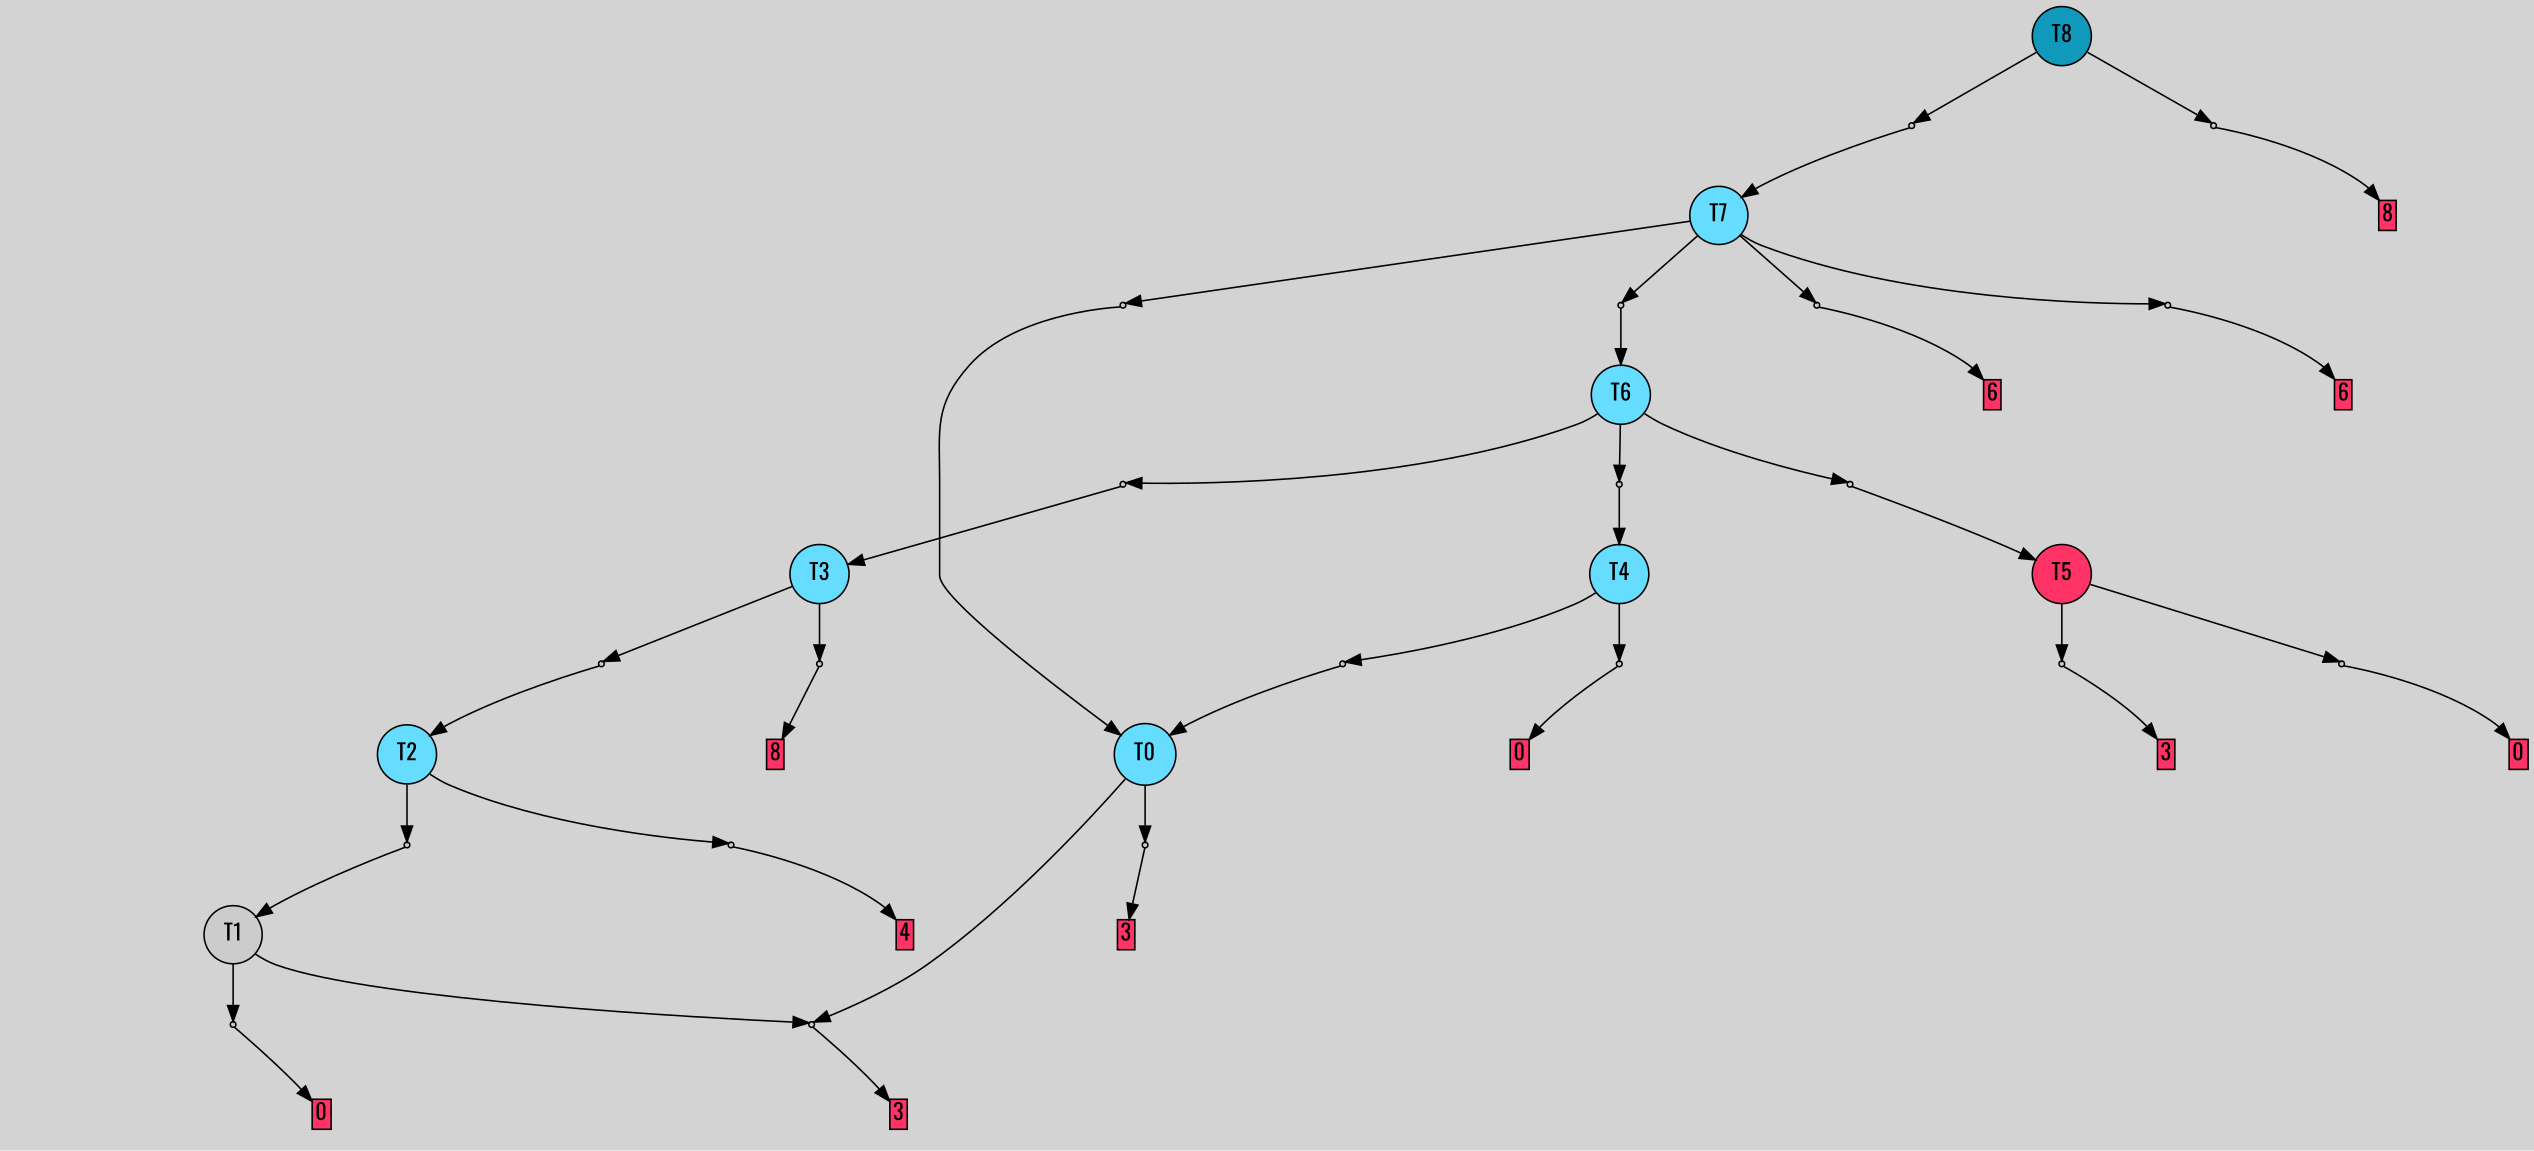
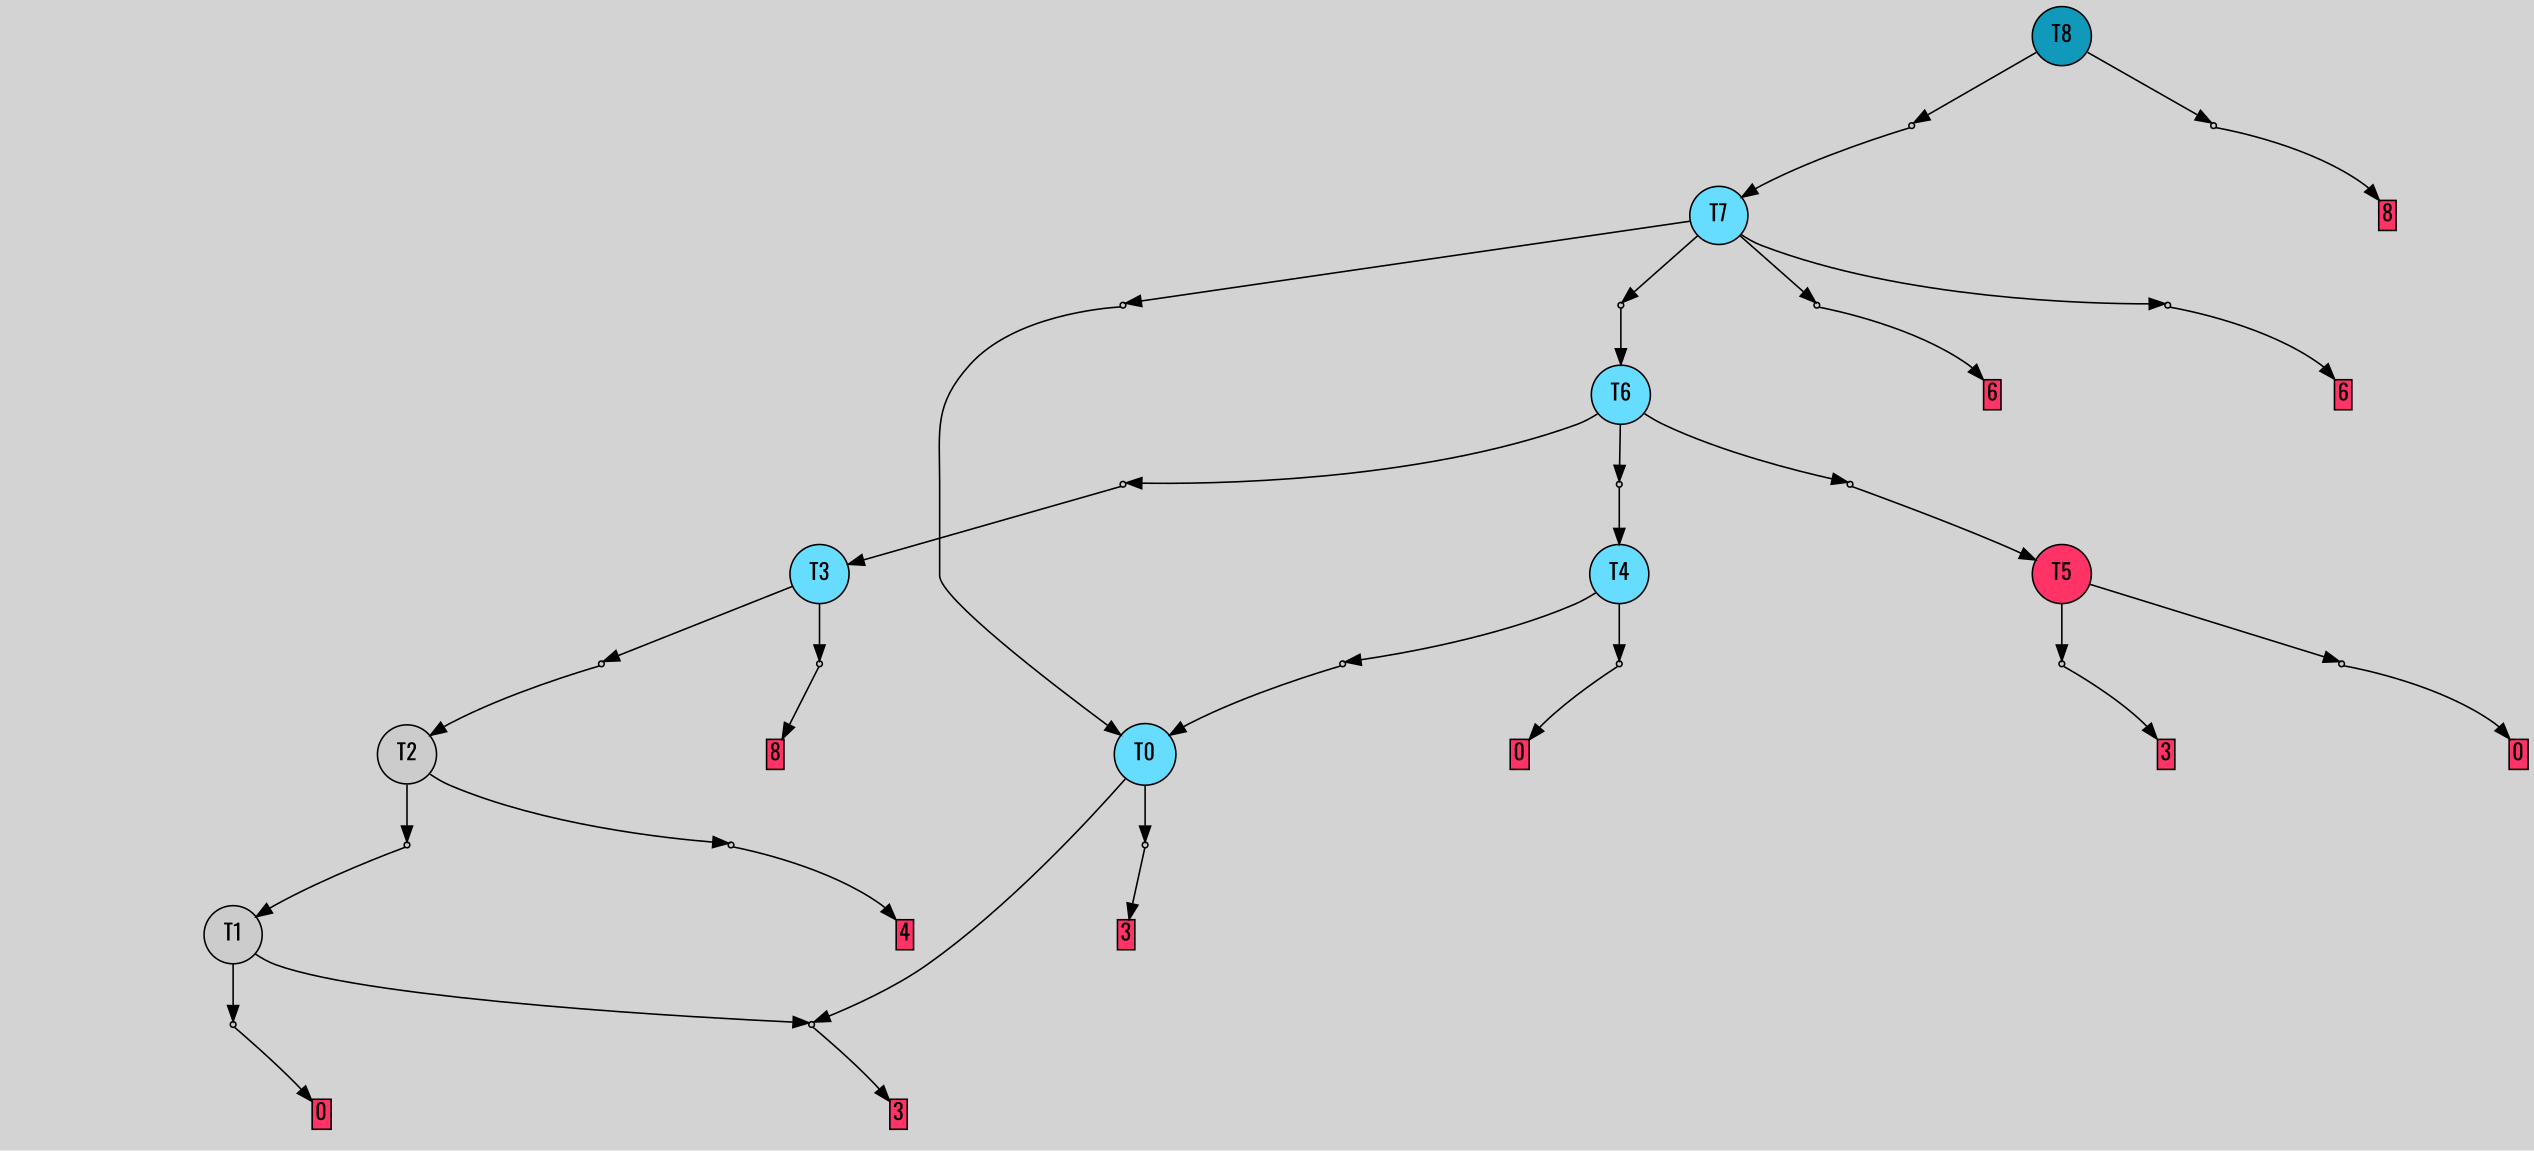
node "T2": fillcolor #66ddff -> #cccccc
